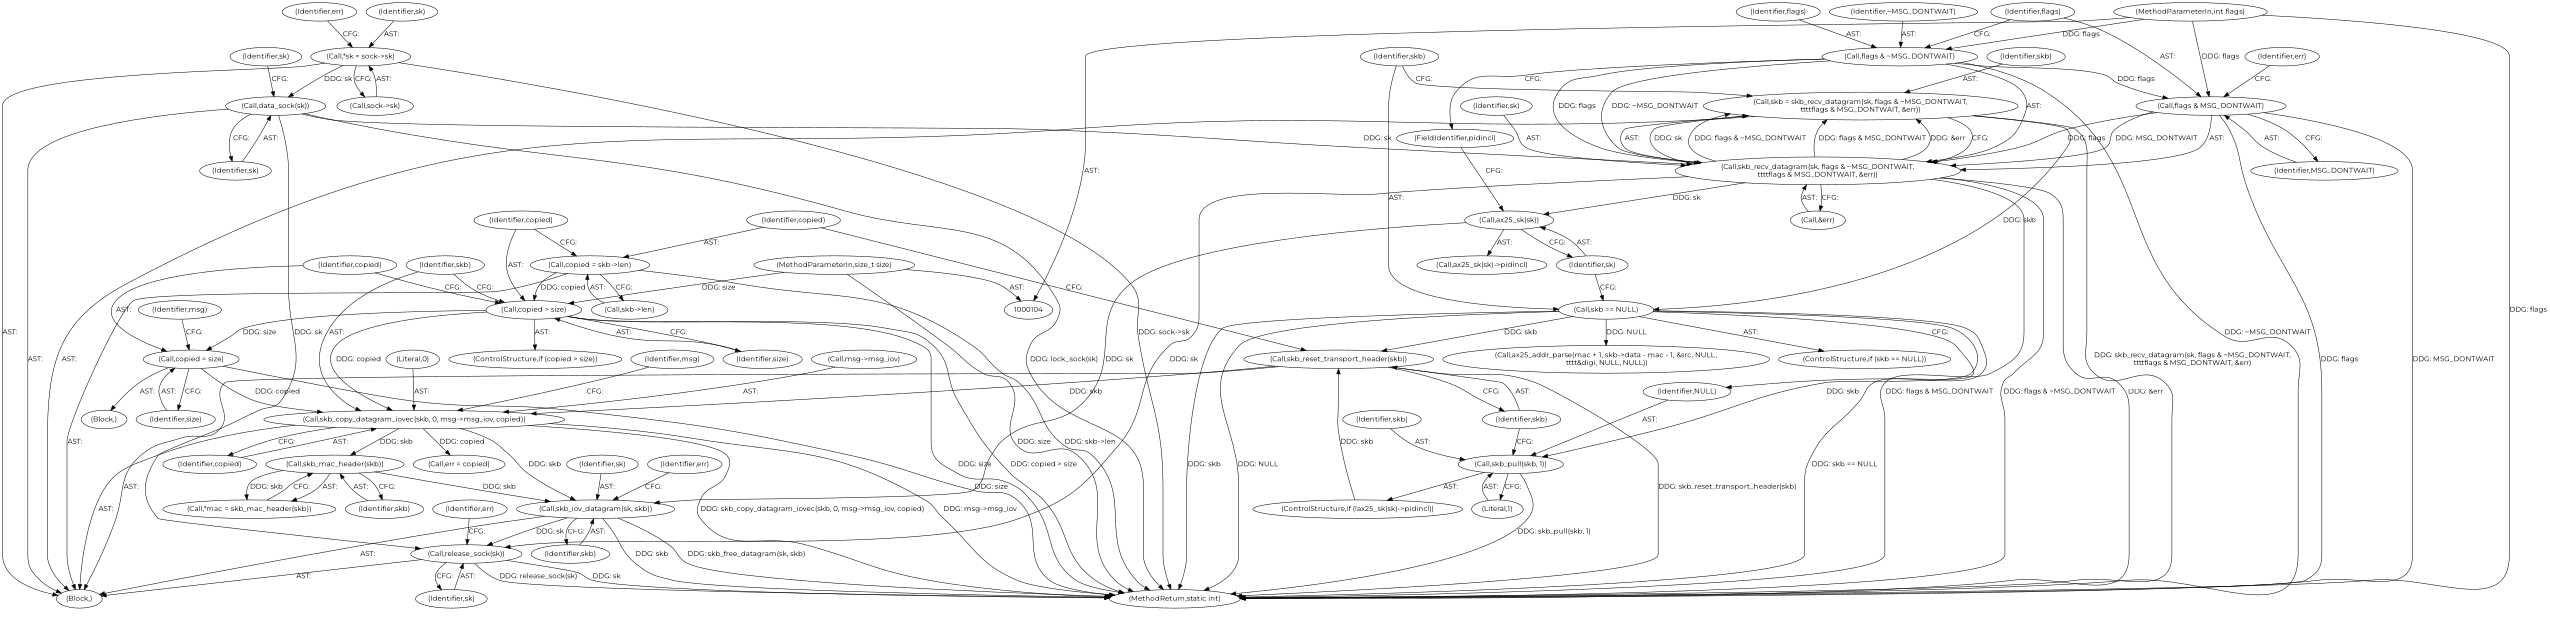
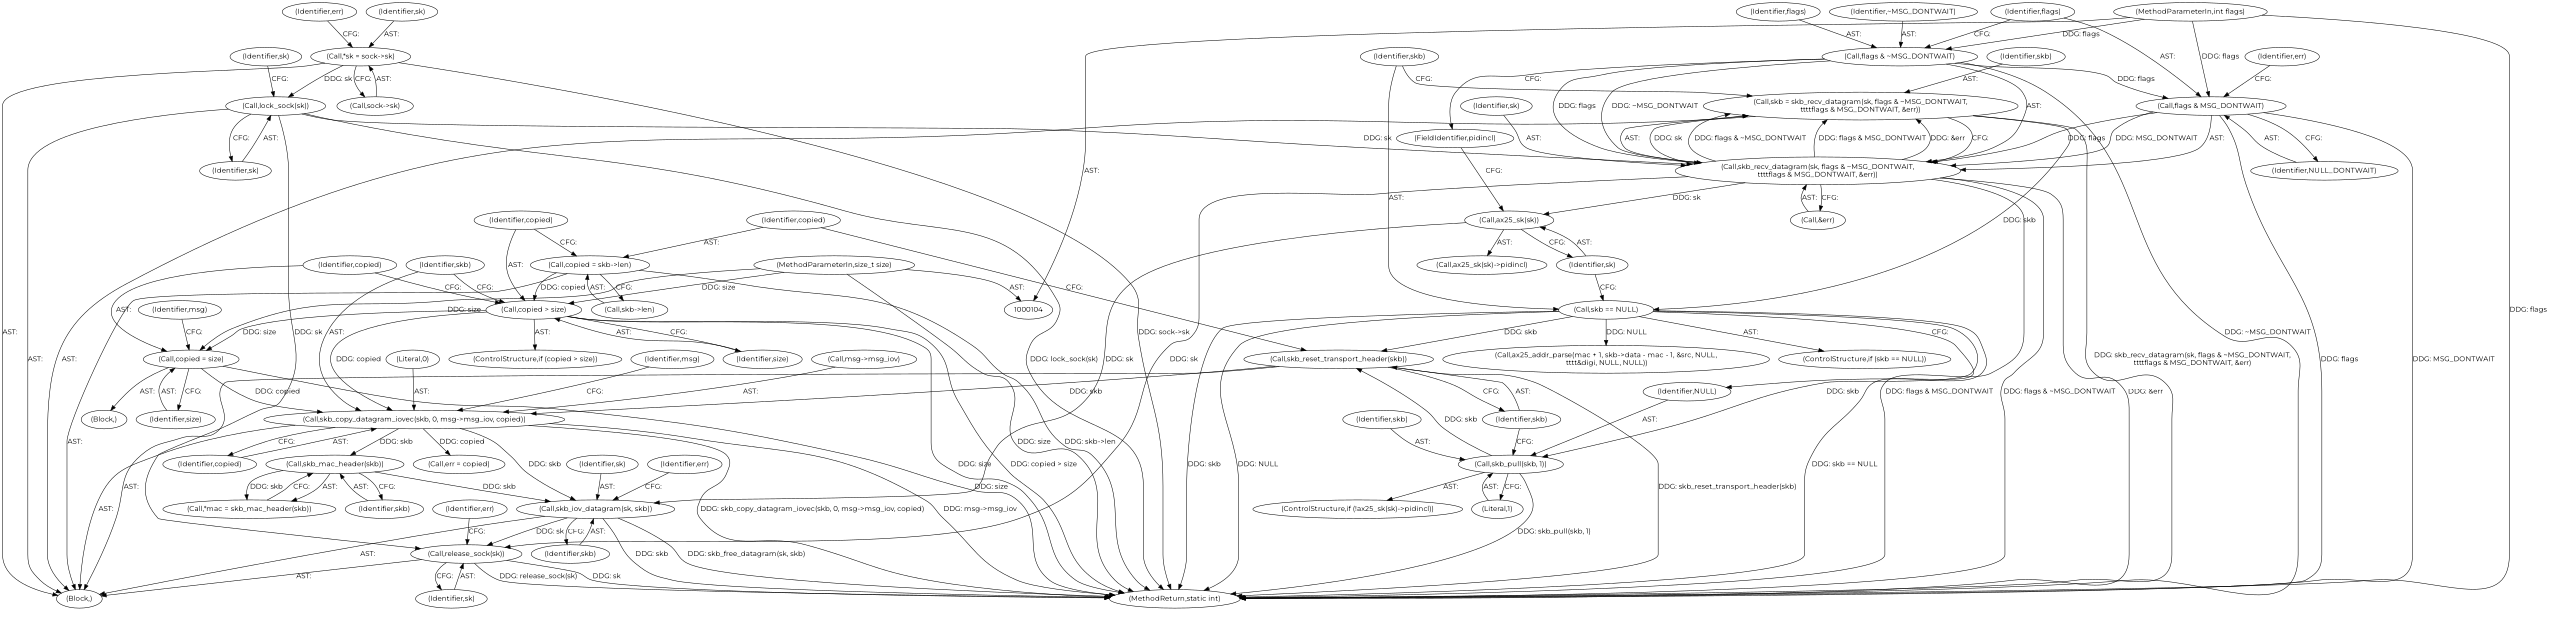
node "(Call,data_sock(sk))": label "(Call,data_sock(sk))" -> "(Call,lock_sock(sk))"
node "(Identifier,MSG_DONTWAIT)": label "(Identifier,MSG_DONTWAIT)" -> "(Identifier,NULL_DONTWAIT)"
edge "(MethodParameterIn,size_t size)" -> "(Call,copied = size)": added, label "DDG: size"
edge "(ControlStructure,if (!ax25_sk(sk)->pidincl))" -> "(Call,skb_reset_transport_header(skb))": now "(Call,skb_pull(skb, 1))" -> "(Call,skb_reset_transport_header(skb))"
